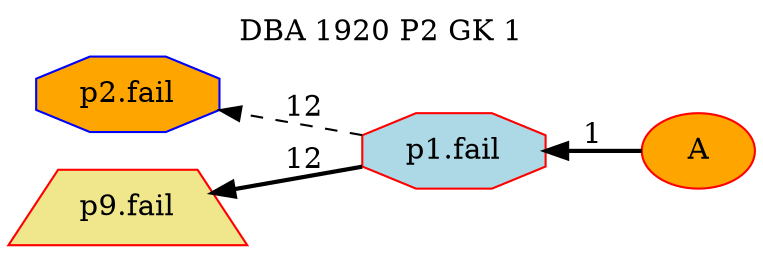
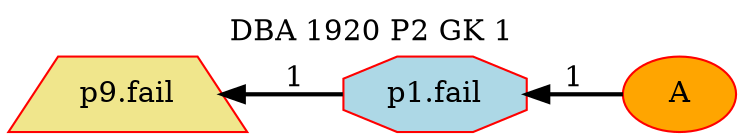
node "p2.fail": removed
edge "p1.fail" -> "p9.fail": label "12" -> "1"
